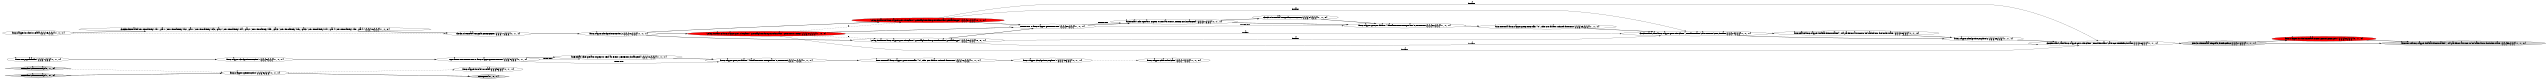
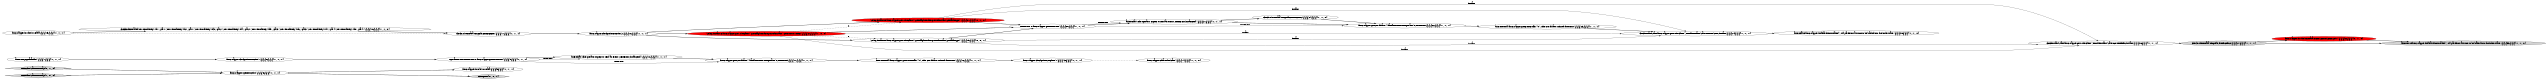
node "funcWrapper.checkpointComplete(2)@@@25@@@['1', '1', '1']": removed
edge "testIndexStateBootstrap['0', '1', '0']" -> "funcWrapper.openFunction()@@@3@@@['1', '1', '1']": style dashed -> bold
edge "funcWrapper.openFunction()@@@3@@@['1', '1', '1']" -> "funcWrapper.invoke(rowData)@@@5@@@['1', '1', '1']": style dashed -> bold
